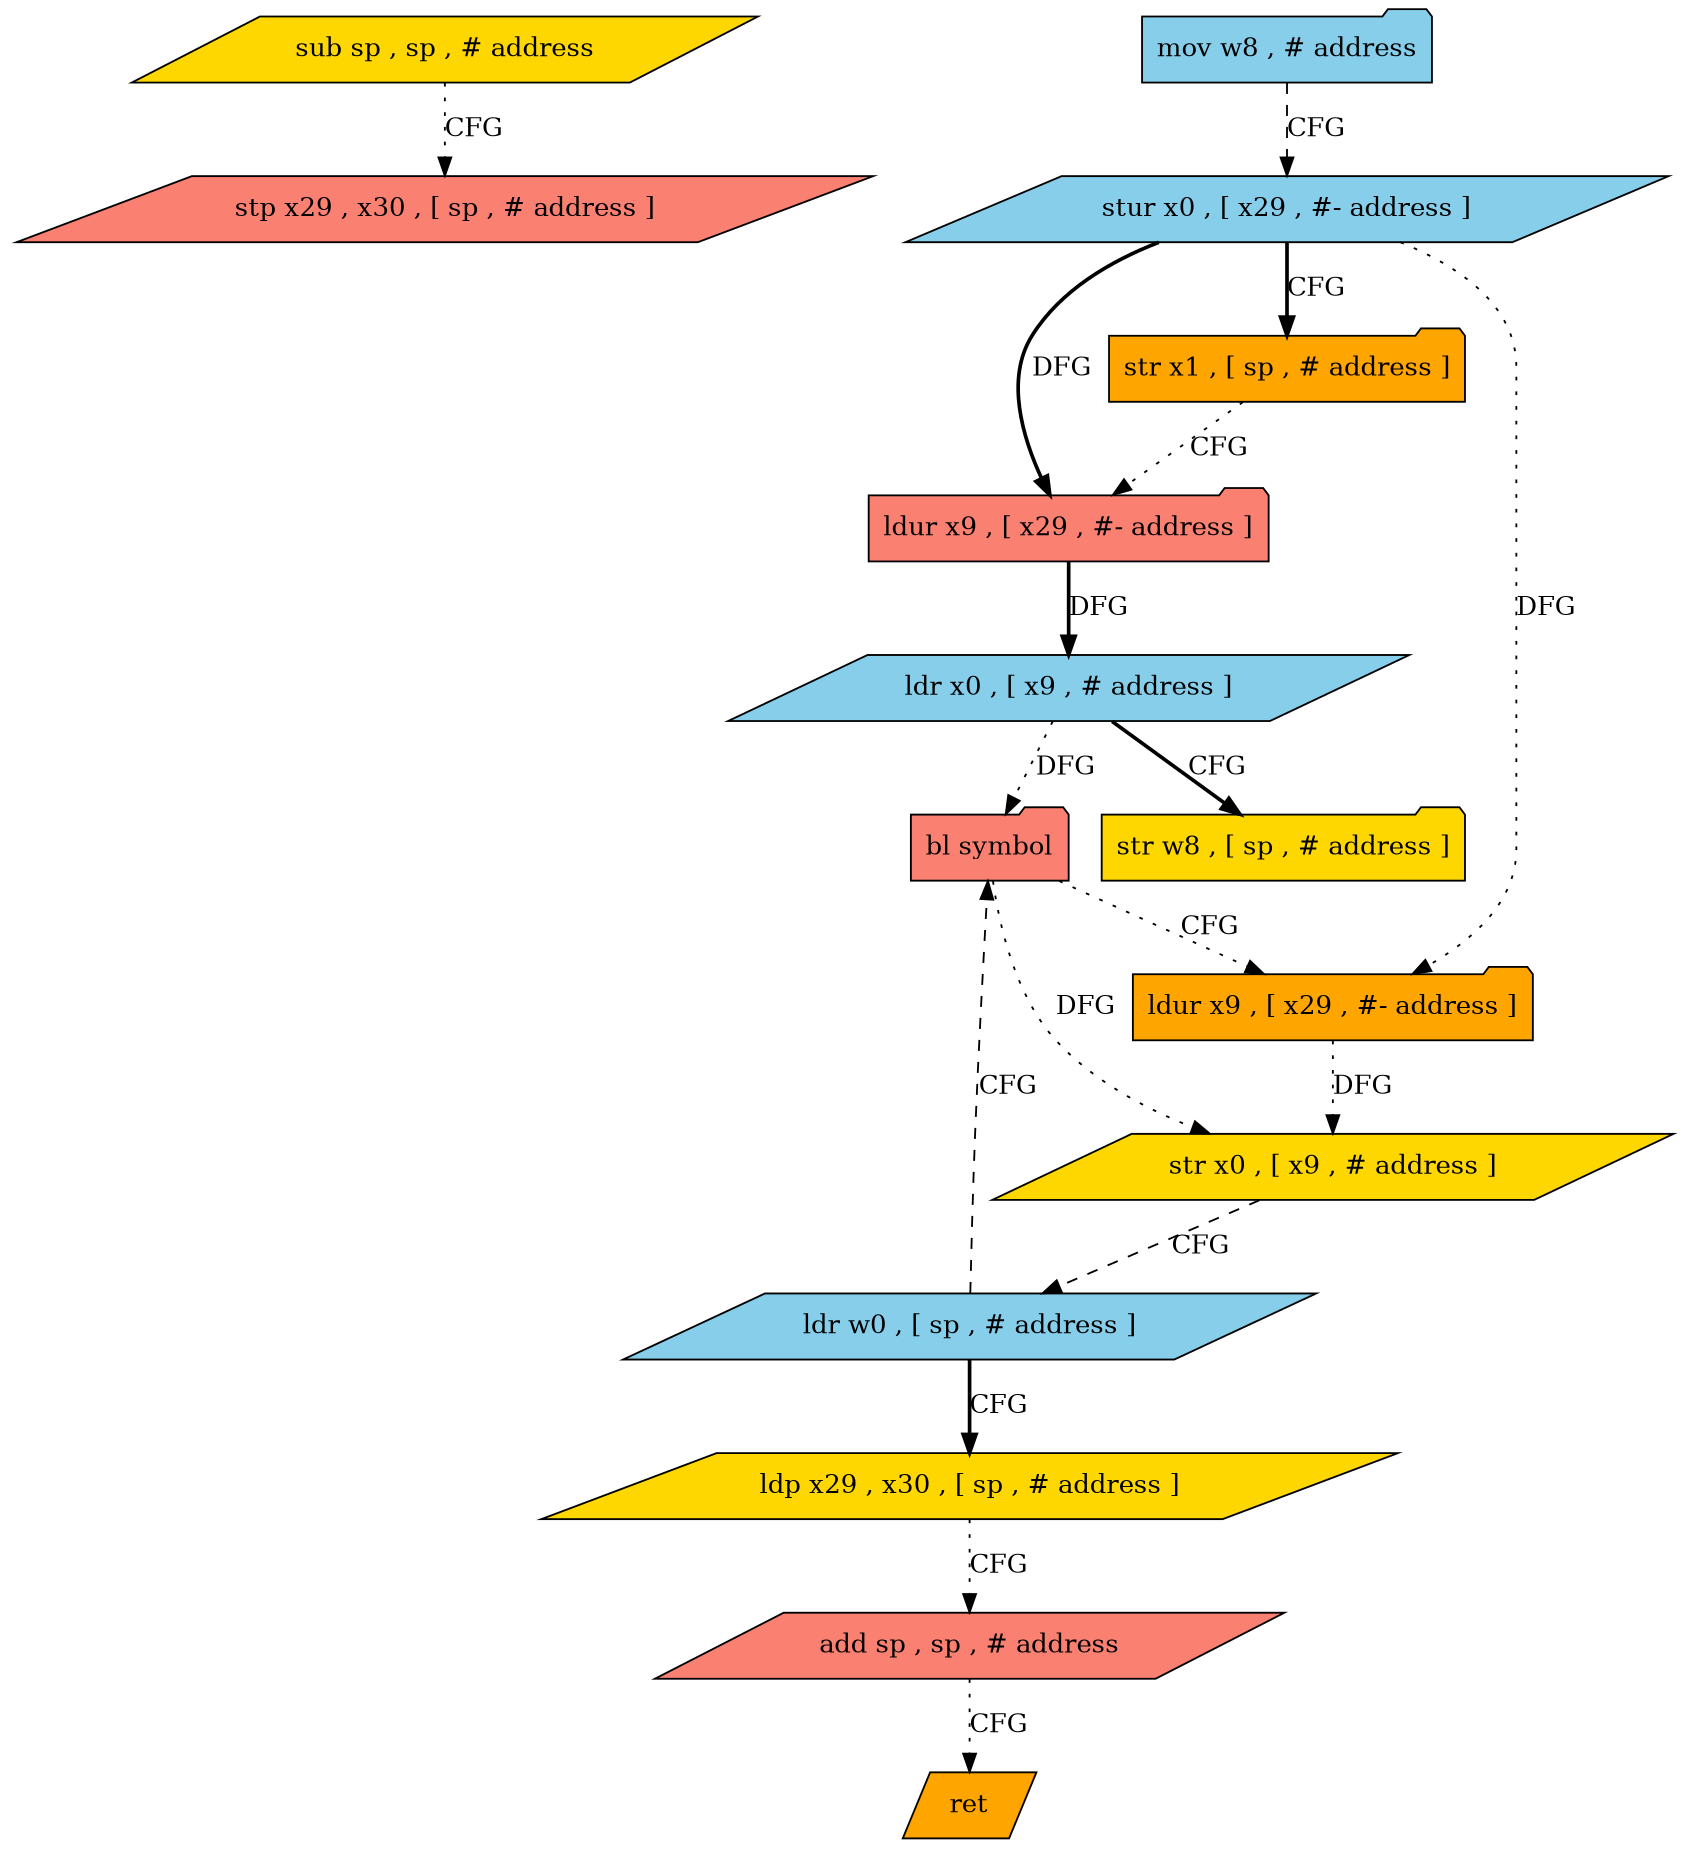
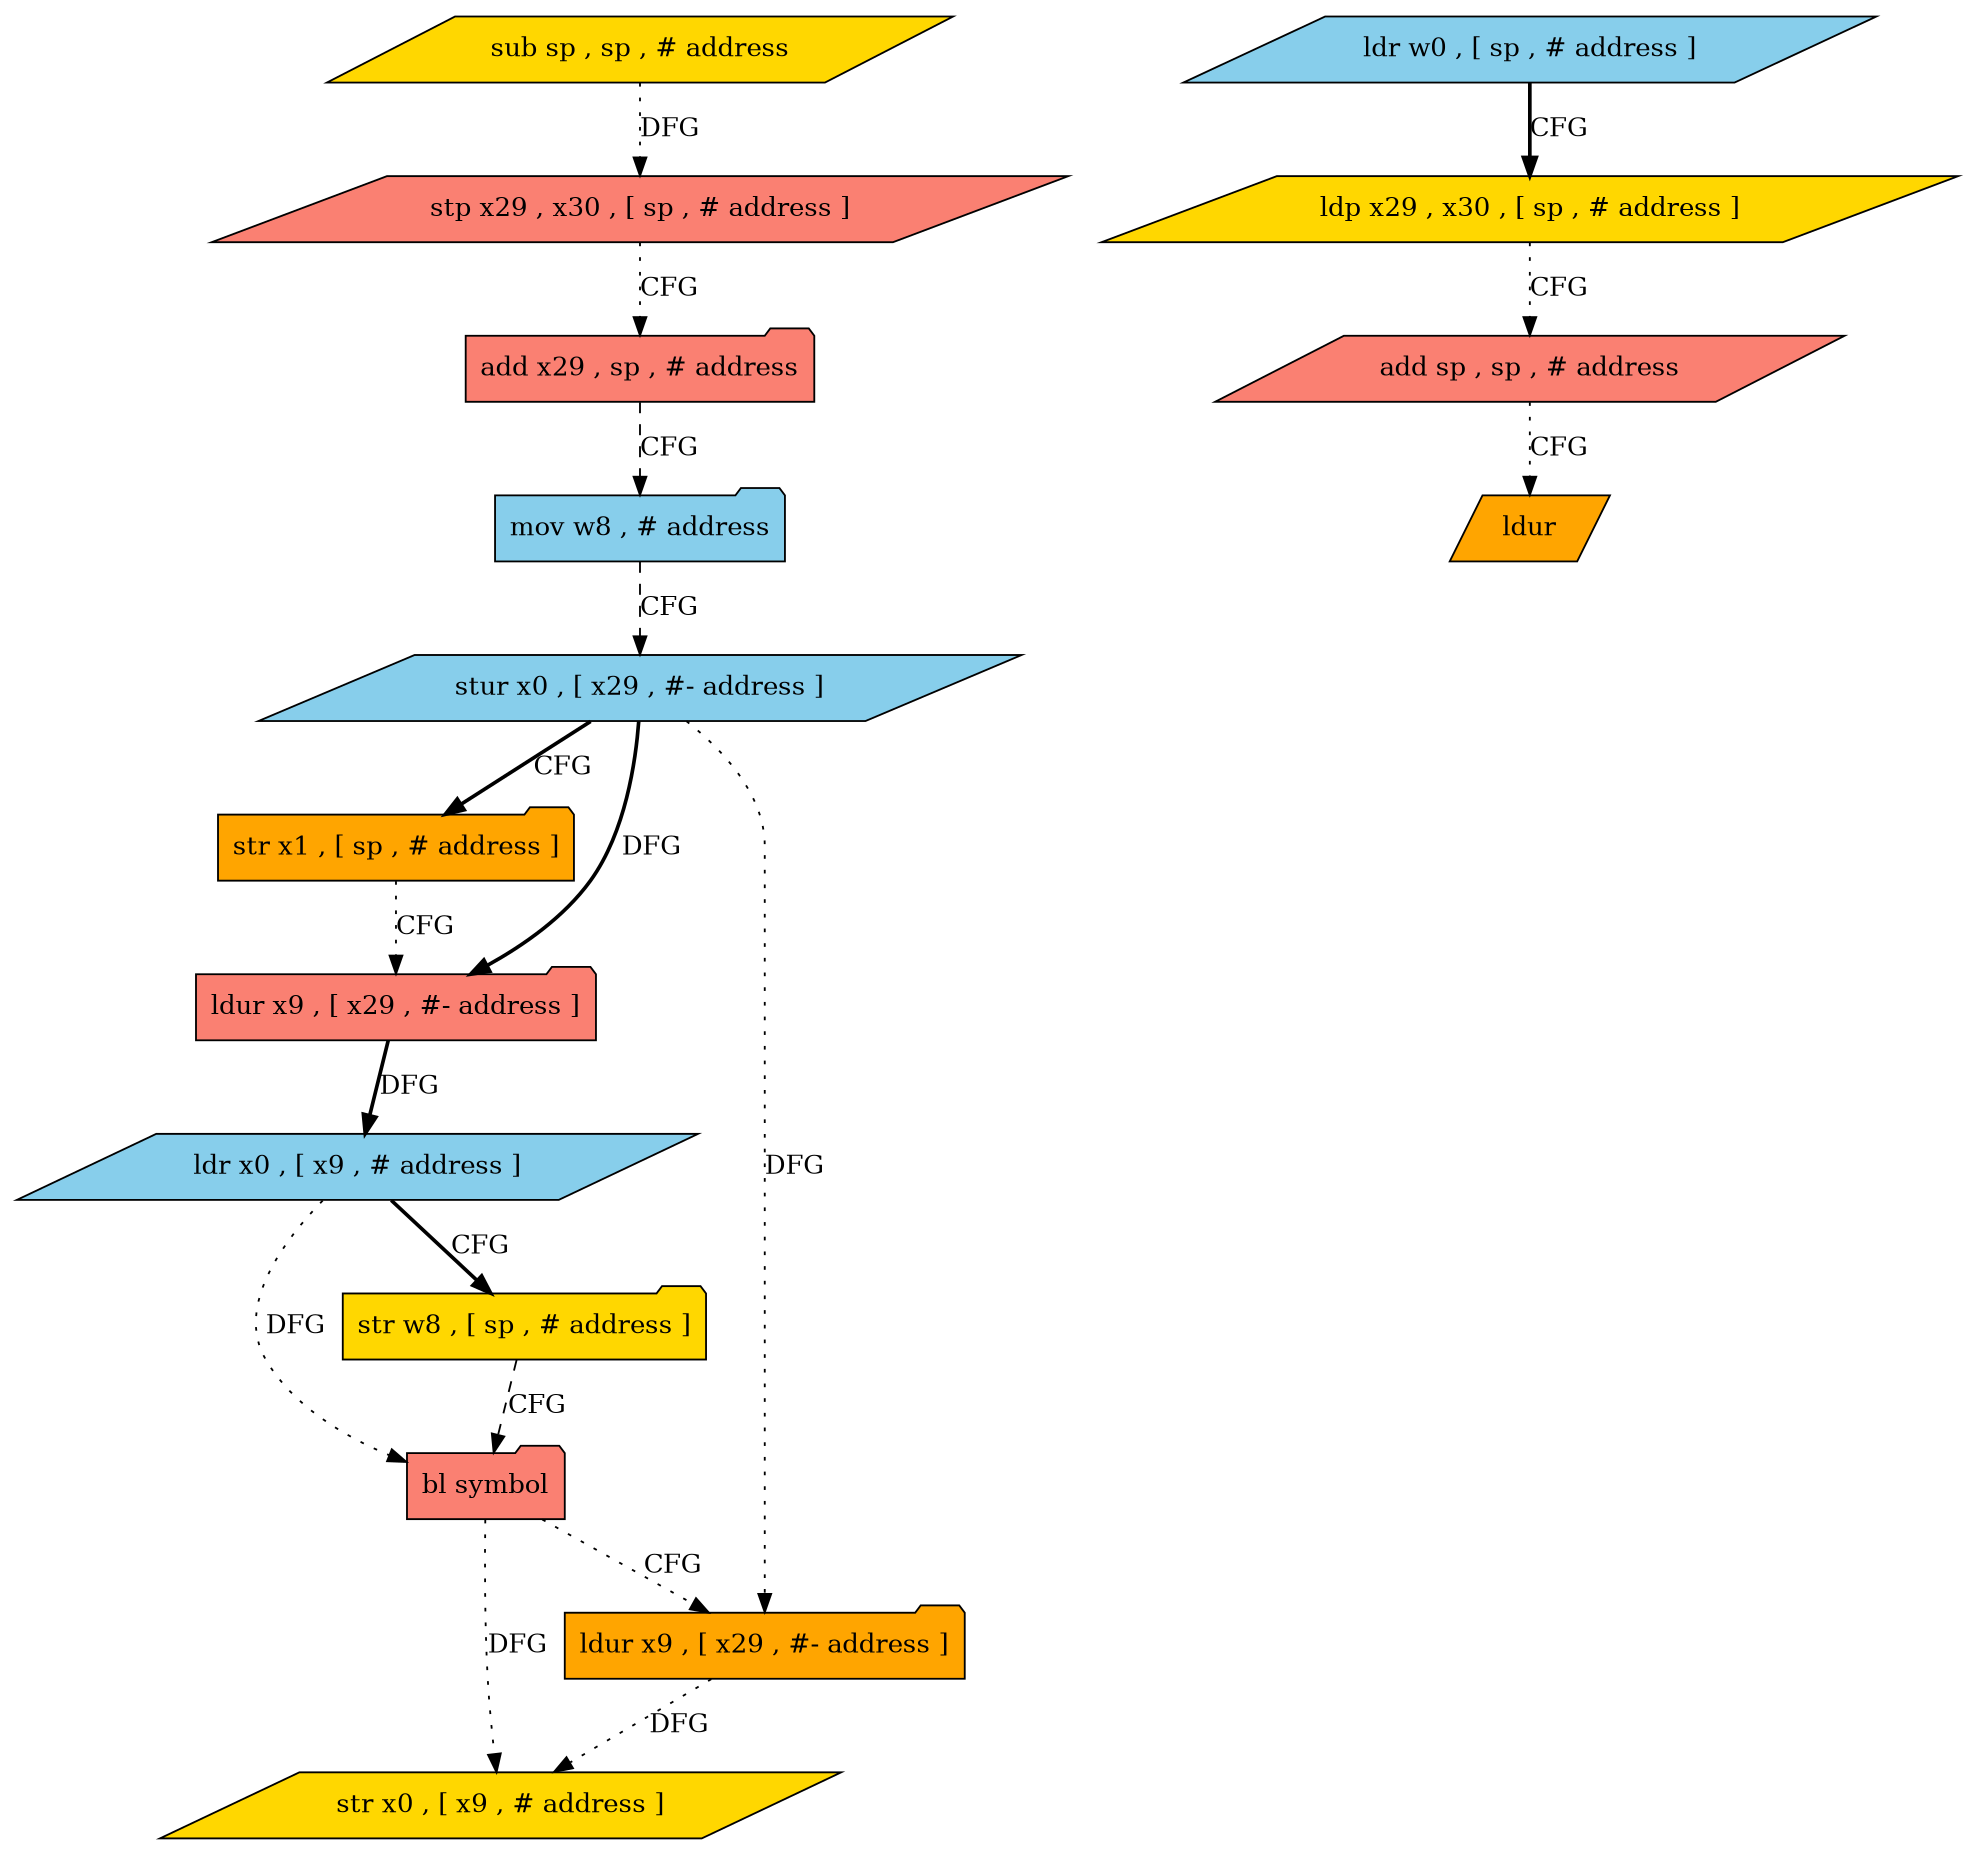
edge "sub sp , sp , # address" -> "stp x29 , x30 , [ sp , # address ]": label "CFG" -> "DFG"
node "add x29 , sp , # address": added
edge "ldr w0 , [ sp , # address ]" -> "bl symbol": now "str w8 , [ sp , # address ]" -> "bl symbol"
edge "str x0 , [ x9 , # address ]" -> "ldr w0 , [ sp , # address ]": removed, label "CFG"
node "ret": label "ret" -> "ldur"
